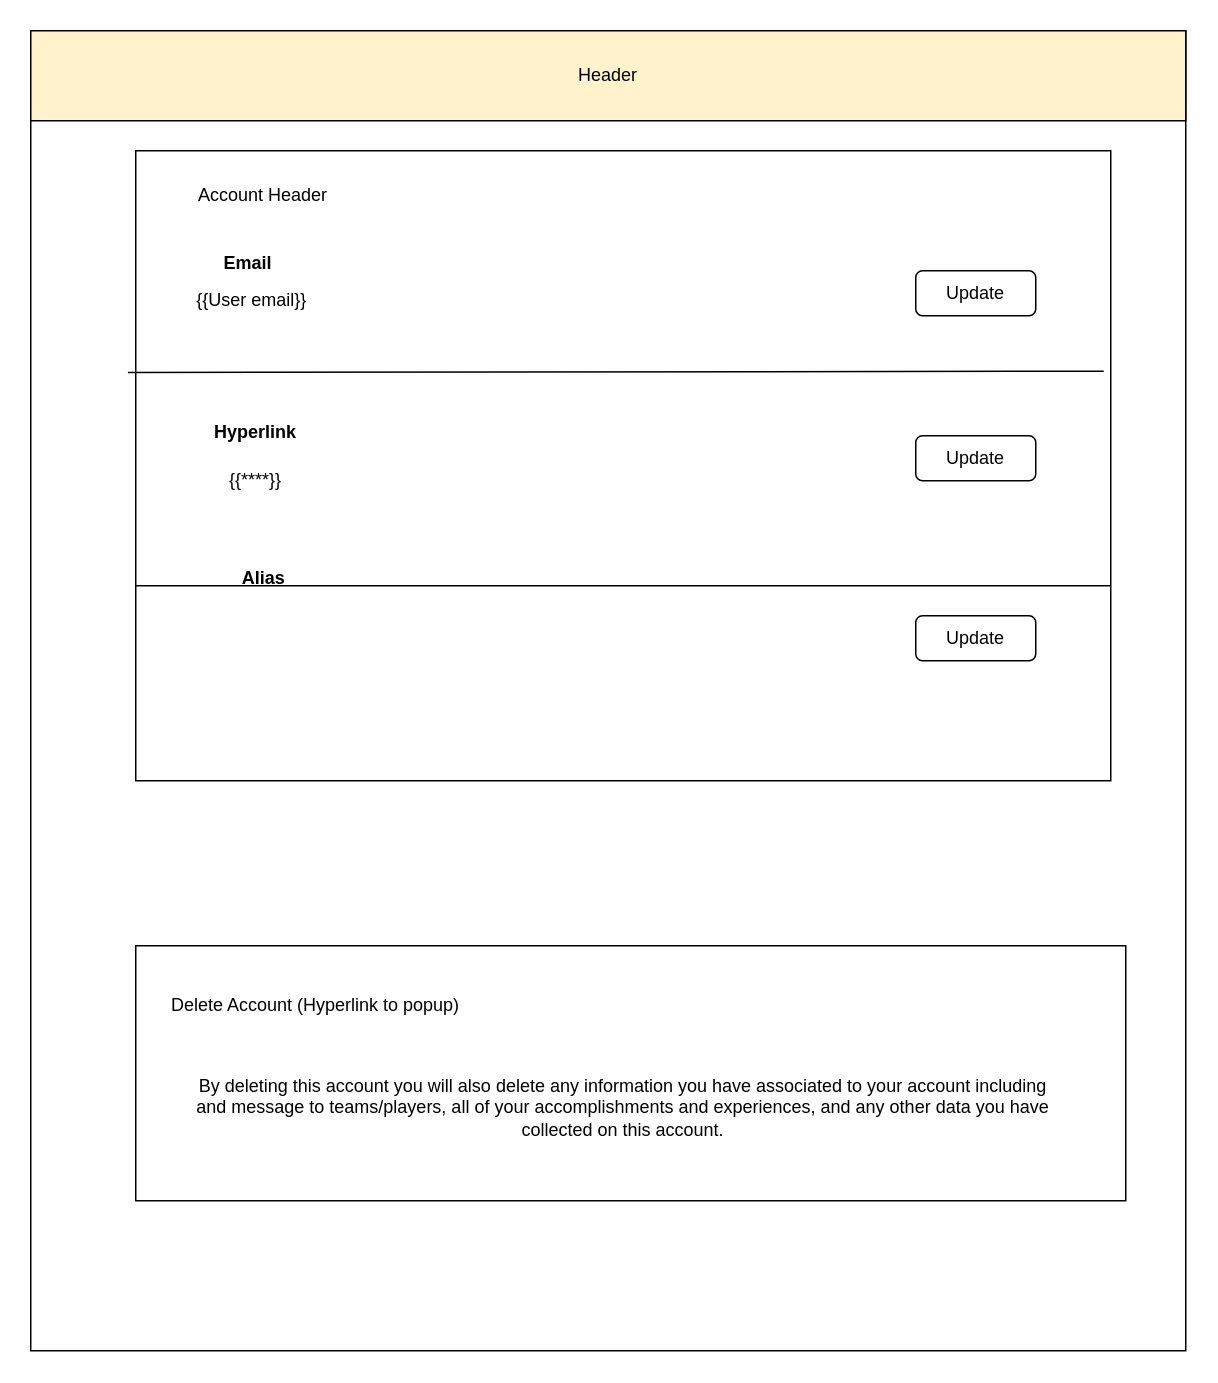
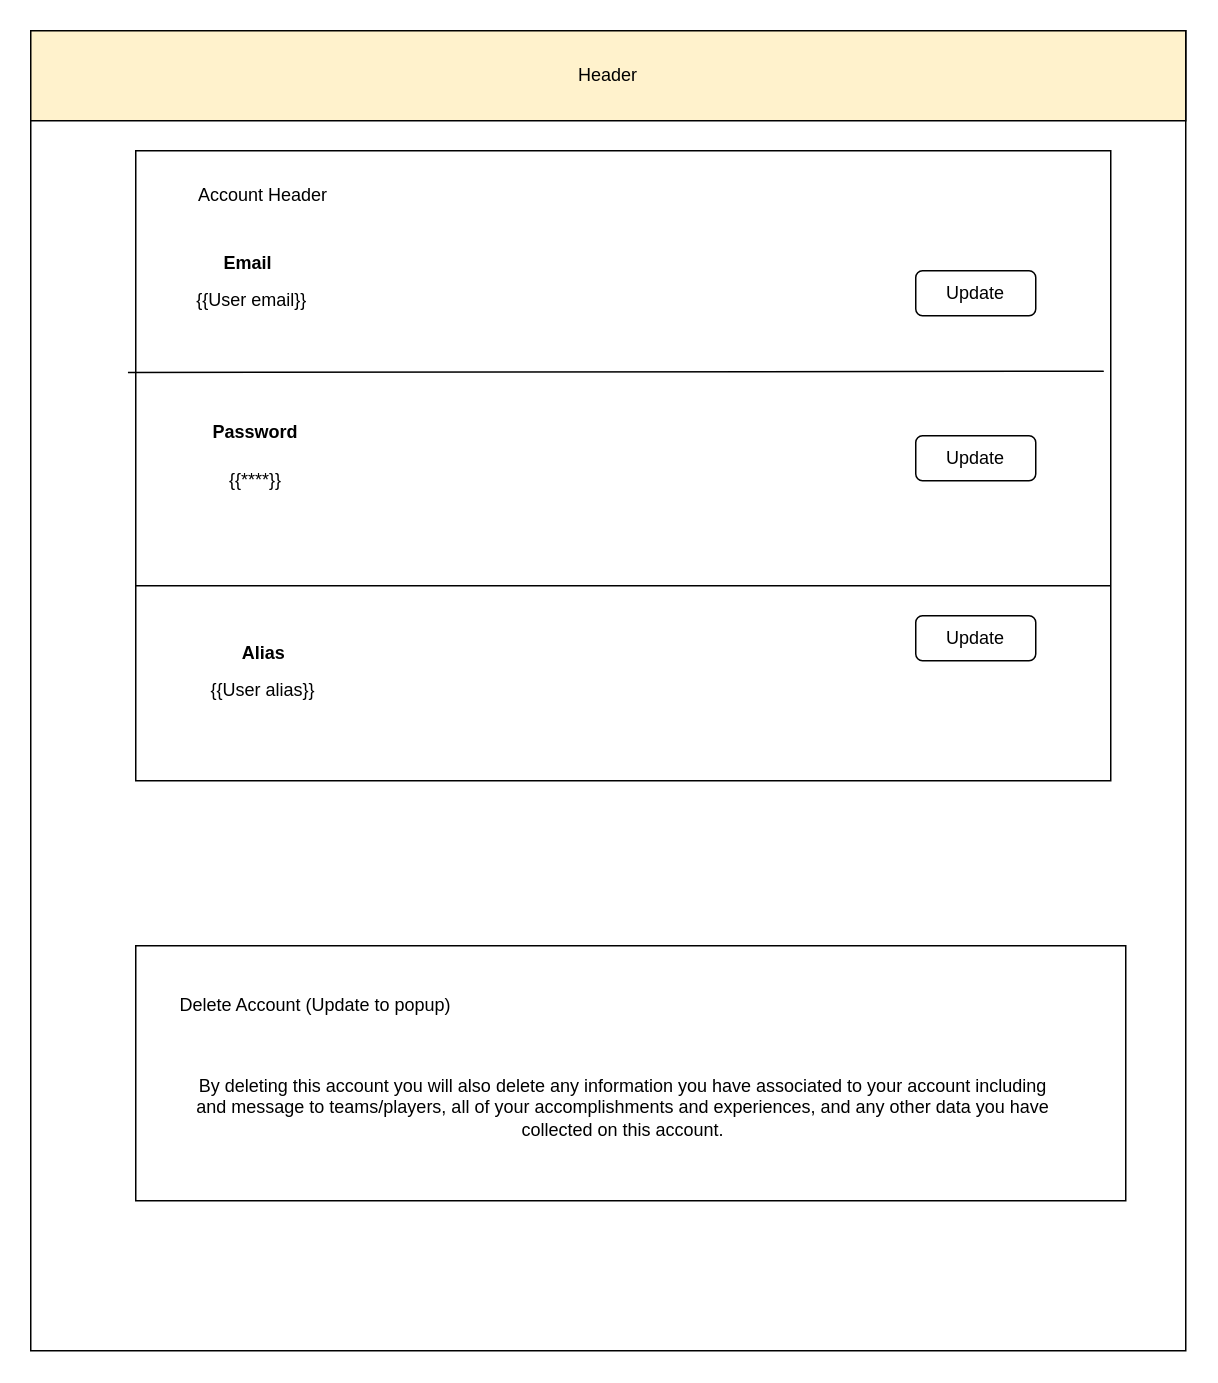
node "Hyperlink": label "Hyperlink" -> "Password"
node "Alias": moved (263, 578) -> (263, 653)
node "{{User alias}}": added
node "Delete Account (Hyperlink to popup)": label "Delete Account (Hyperlink to popup)" -> "Delete Account (Update to popup)"
